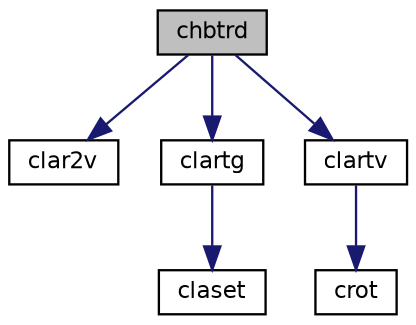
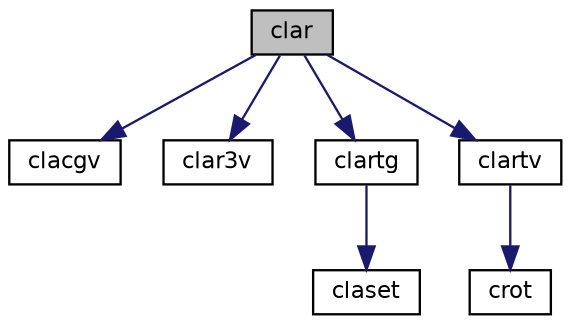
node "chbtrd": label "chbtrd" -> "clar"
node "clar2v": label "clar2v" -> "clar3v"
node "clacgv": added
